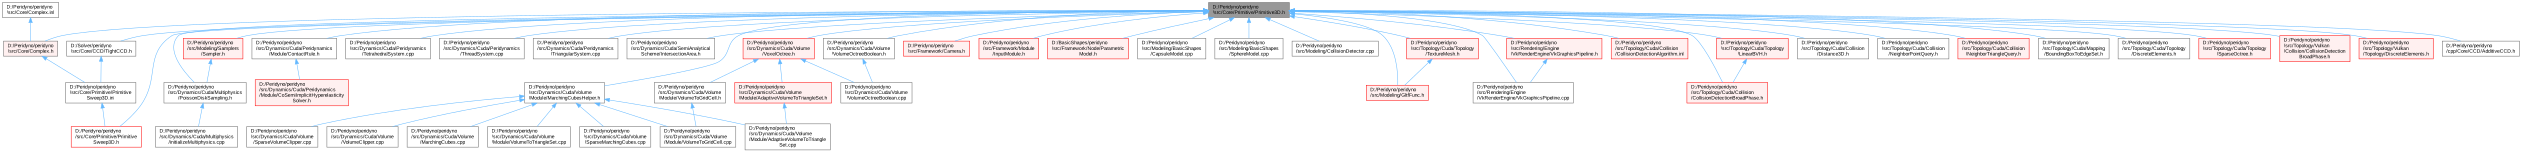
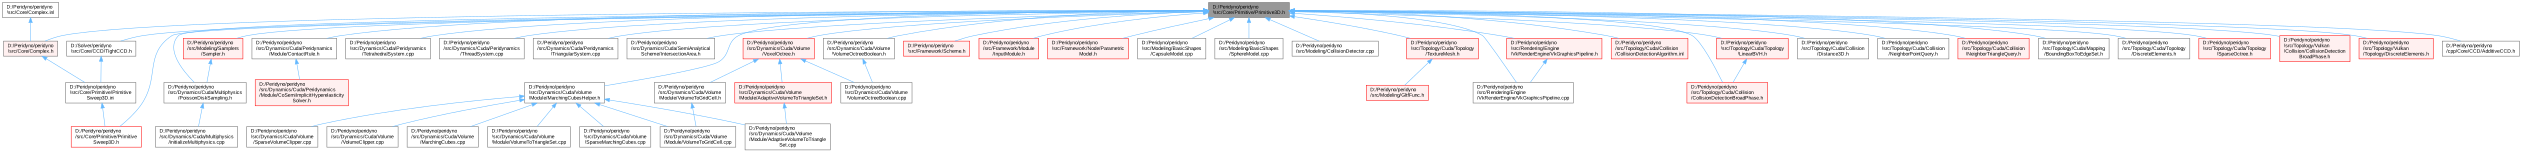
edge "D:/Peridyno/peridyno /src/Modeling/GltfFunc.h" -> "D:/Peridyno/peridyno /src/Core/Primitive/Primitive3D.h": removed
node "D:/Peridyno/peridyno /src/Framework/Camera.h": label "D:/Peridyno/peridyno /src/Framework/Camera.h" -> "D:/Peridyno/peridyno /src/Framework/Scheme.h"
node "D:/BasicShapes/peridyno /src/Framework/Node/Parametric Model.h": label "D:/BasicShapes/peridyno /src/Framework/Node/Parametric Model.h" -> "D:/Peridyno/peridyno /src/Framework/Node/Parametric Model.h"
